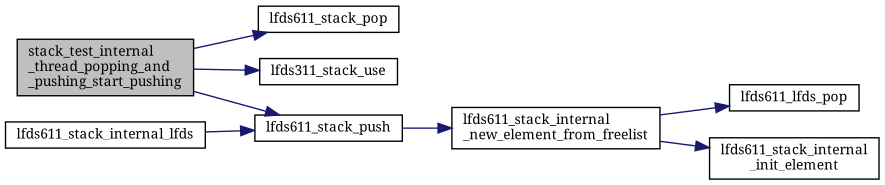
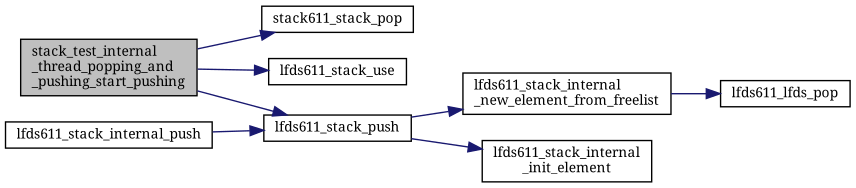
node "lfds611_stack_pop": label "lfds611_stack_pop" -> "stack611_stack_pop"
node "lfds311_stack_use": label "lfds311_stack_use" -> "lfds611_stack_use"
node "lfds611_stack_internal_lfds": label "lfds611_stack_internal_lfds" -> "lfds611_stack_internal_push"
edge "lfds611_stack_internal _new_element_from_freelist" -> "lfds611_stack_internal _init_element": now "lfds611_stack_push" -> "lfds611_stack_internal _init_element"
